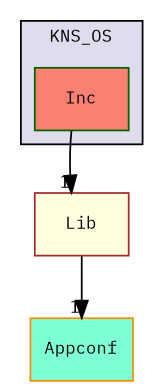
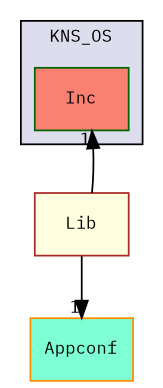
edge "Inc" -> "Lib": reversed
